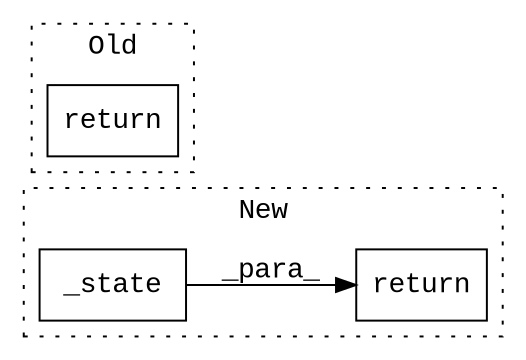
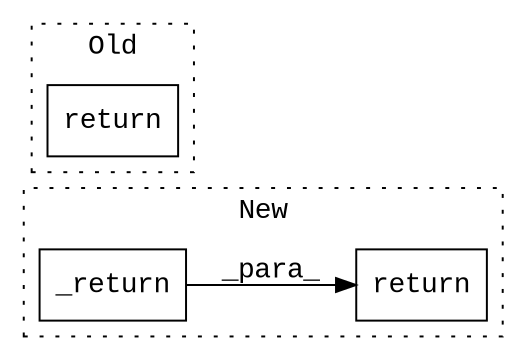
node "_state": label "_state" -> "_return"
